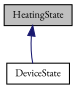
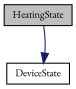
edge "DeviceState" -> "HeatingState": reversed
